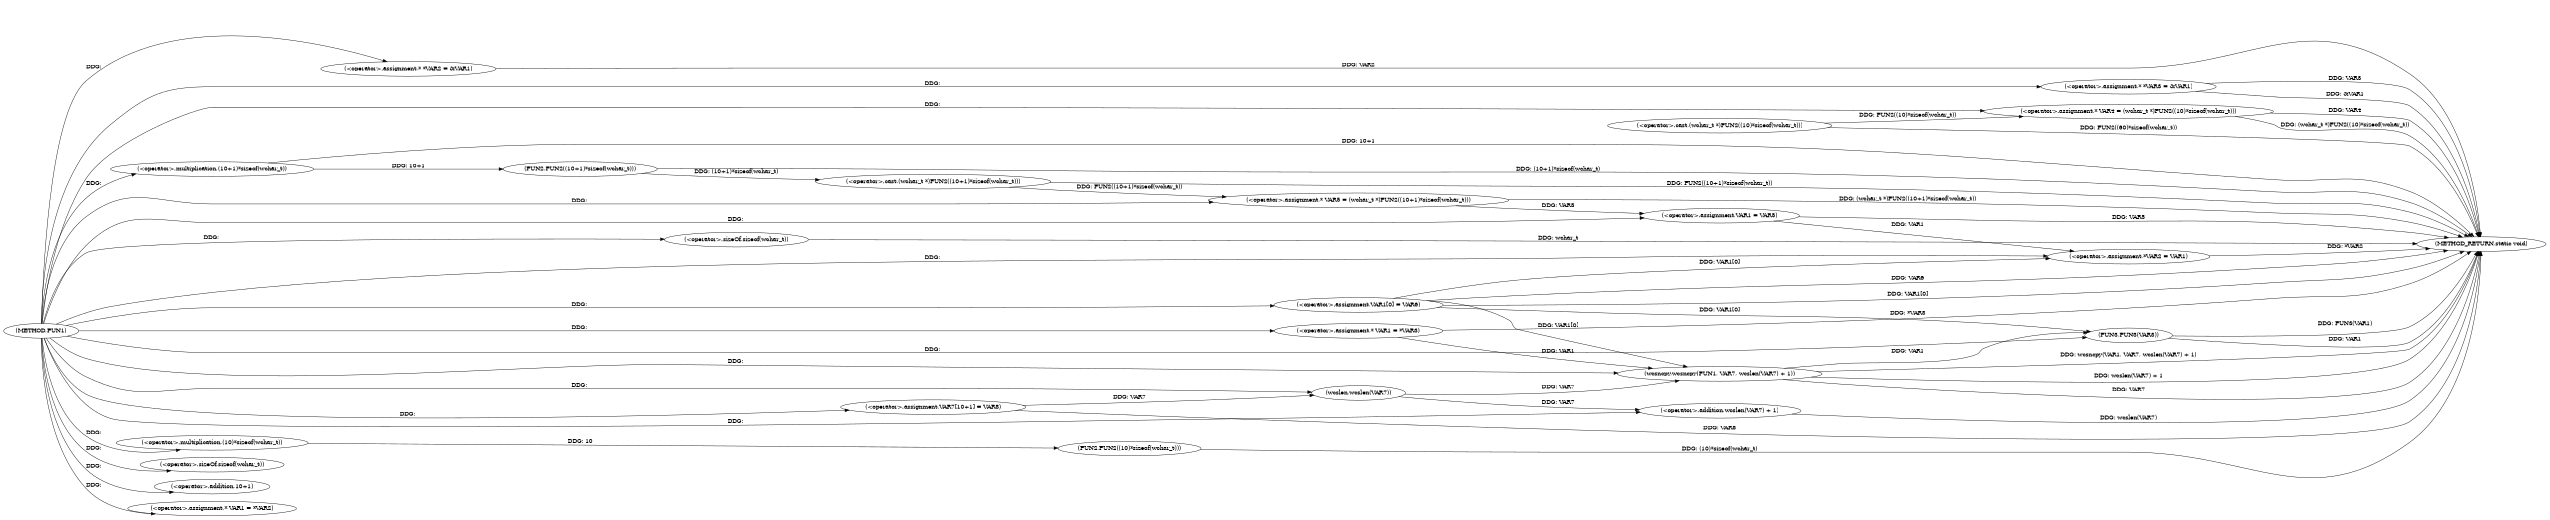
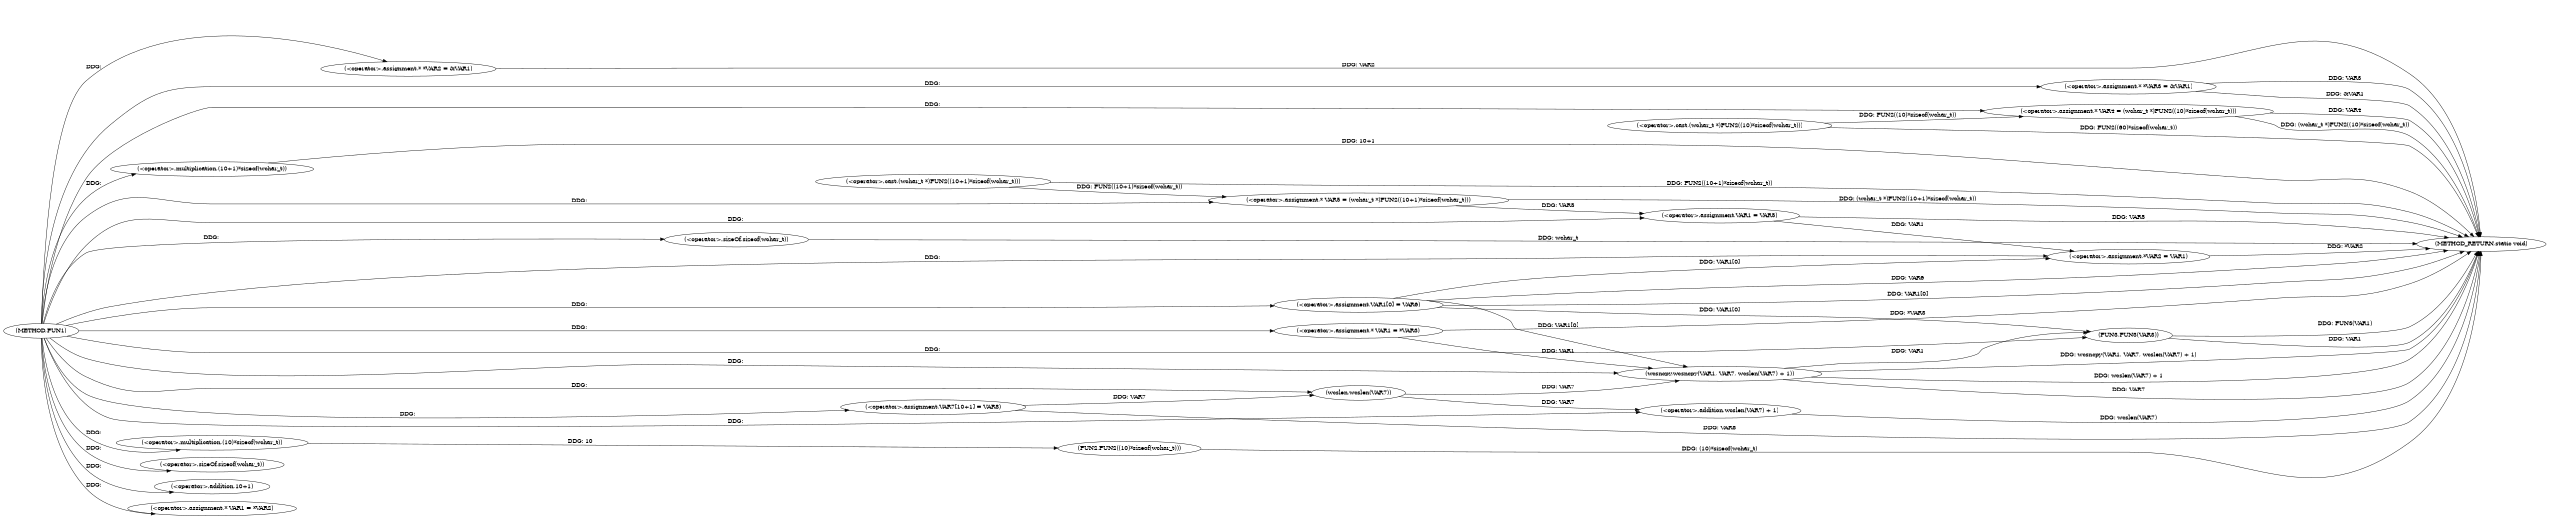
node "(FUN2,FUN2((10+1)*sizeof(wchar_t)))": removed
node "(wcsncpy,wcsncpy(FUN1, VAR7, wcslen(VAR7) + 1))": label "(wcsncpy,wcsncpy(FUN1, VAR7, wcslen(VAR7) + 1))" -> "(wcsncpy,wcsncpy(VAR1, VAR7, wcslen(VAR7) + 1))"
